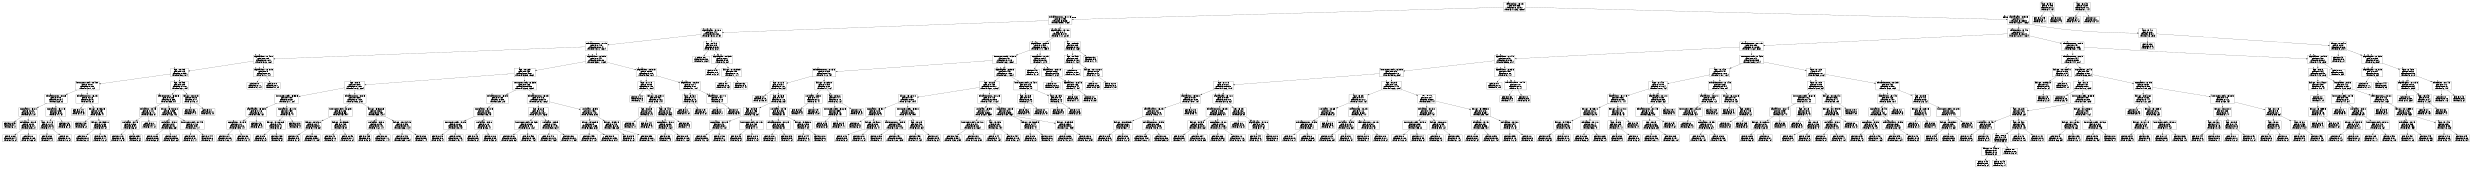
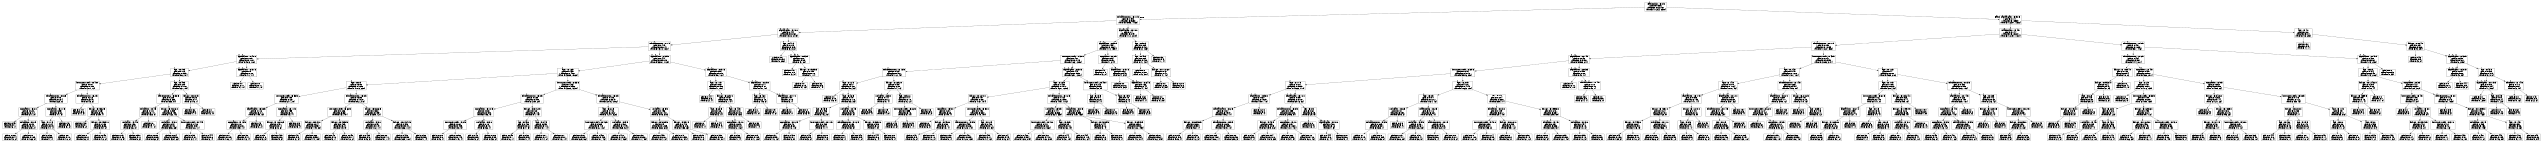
edge "gini = 0.0 samples = 7 value = [7, 0]" -> "fnlwgt <= 4359.5 gini = 0.391 samples = 15 value = [11, 4]": now "fnlwgt <= 12452.0 gini = 0.298 samples = 22 value = [18, 4]" -> "fnlwgt <= 4359.5 gini = 0.391 samples = 15 value = [11, 4]"
node "fnlwgt <= 3702.5 gini = 0.28 samples = 113 value = [94, 19]": added
edge "age <= 43.0 gini = 0.493 samples = 43 value = [24, 19]" -> "race <= 2.5 gini = 0.145 samples = 38 value = [35, 3]": now "fnlwgt <= 9931.0 gini = 0.24 samples = 43 value = [37, 6]" -> "race <= 2.5 gini = 0.145 samples = 38 value = [35, 3]"
